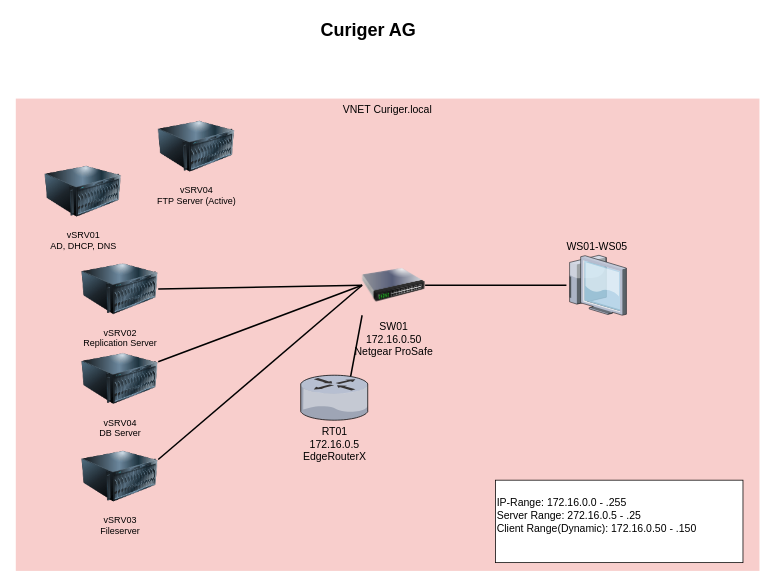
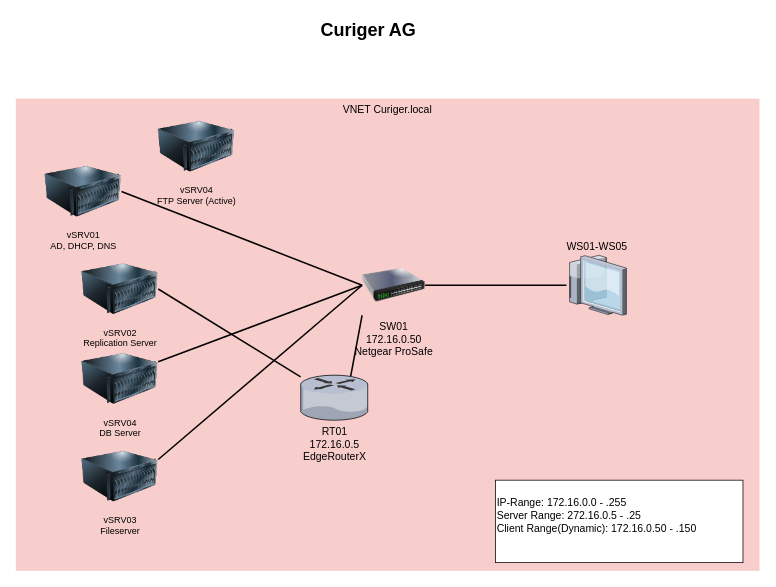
edge "vSRV01 AD, DHCP, DNS" -- "SW01 172.16.0.50 Netgear ProSafe": added
edge "SW01 172.16.0.50 Netgear ProSafe" -- "vSRV02 Replication Server": now "RT01 172.16.0.5 EdgeRouterX" -- "vSRV02 Replication Server"
